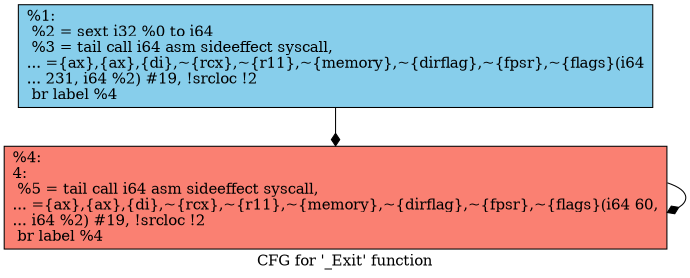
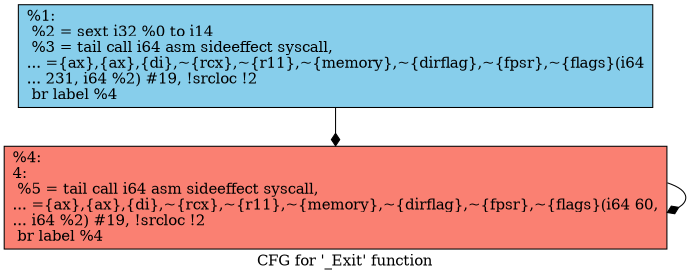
node "%1:": text "%2 = sext i32 %0 to i64" -> "%2 = sext i32 %0 to i14"
